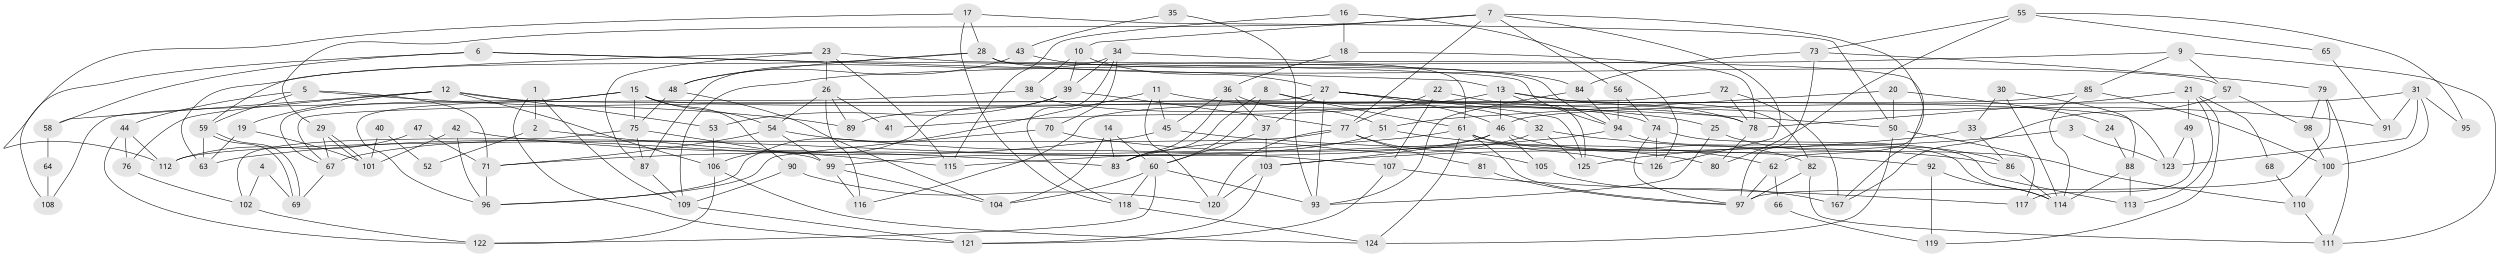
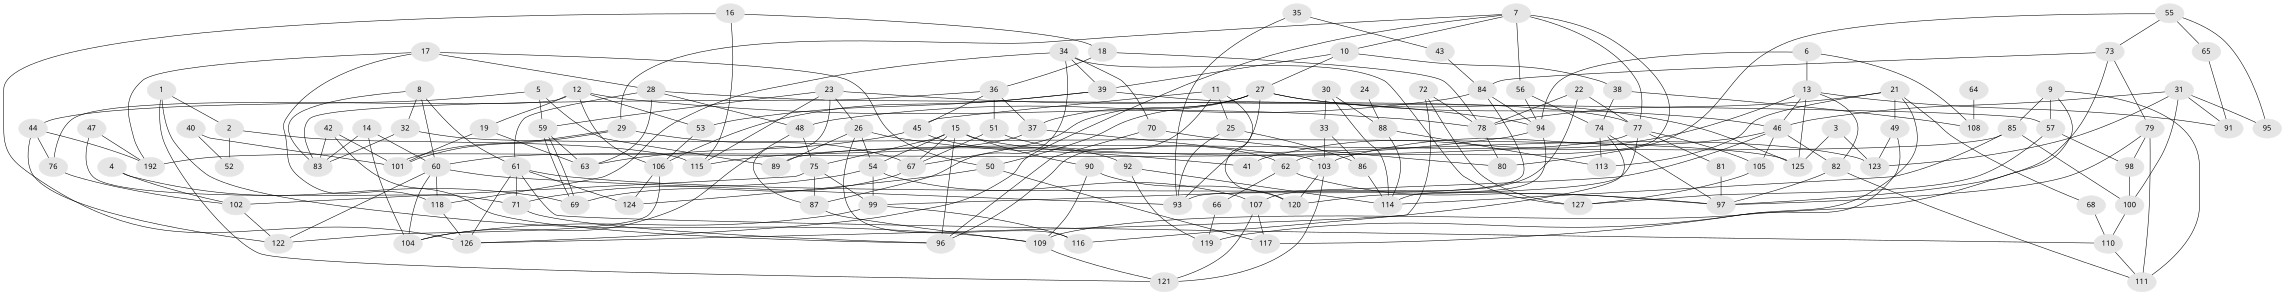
edge "43" -- "48": now "84" -- "48"
node "20": removed
edge "5" -- "71": removed
node "58": removed
edge "32" -- "86": removed
node "112": label "112" -> "192"
node "167": label "167" -> "127"
edge "118" -- "124": now "118" -- "126"
